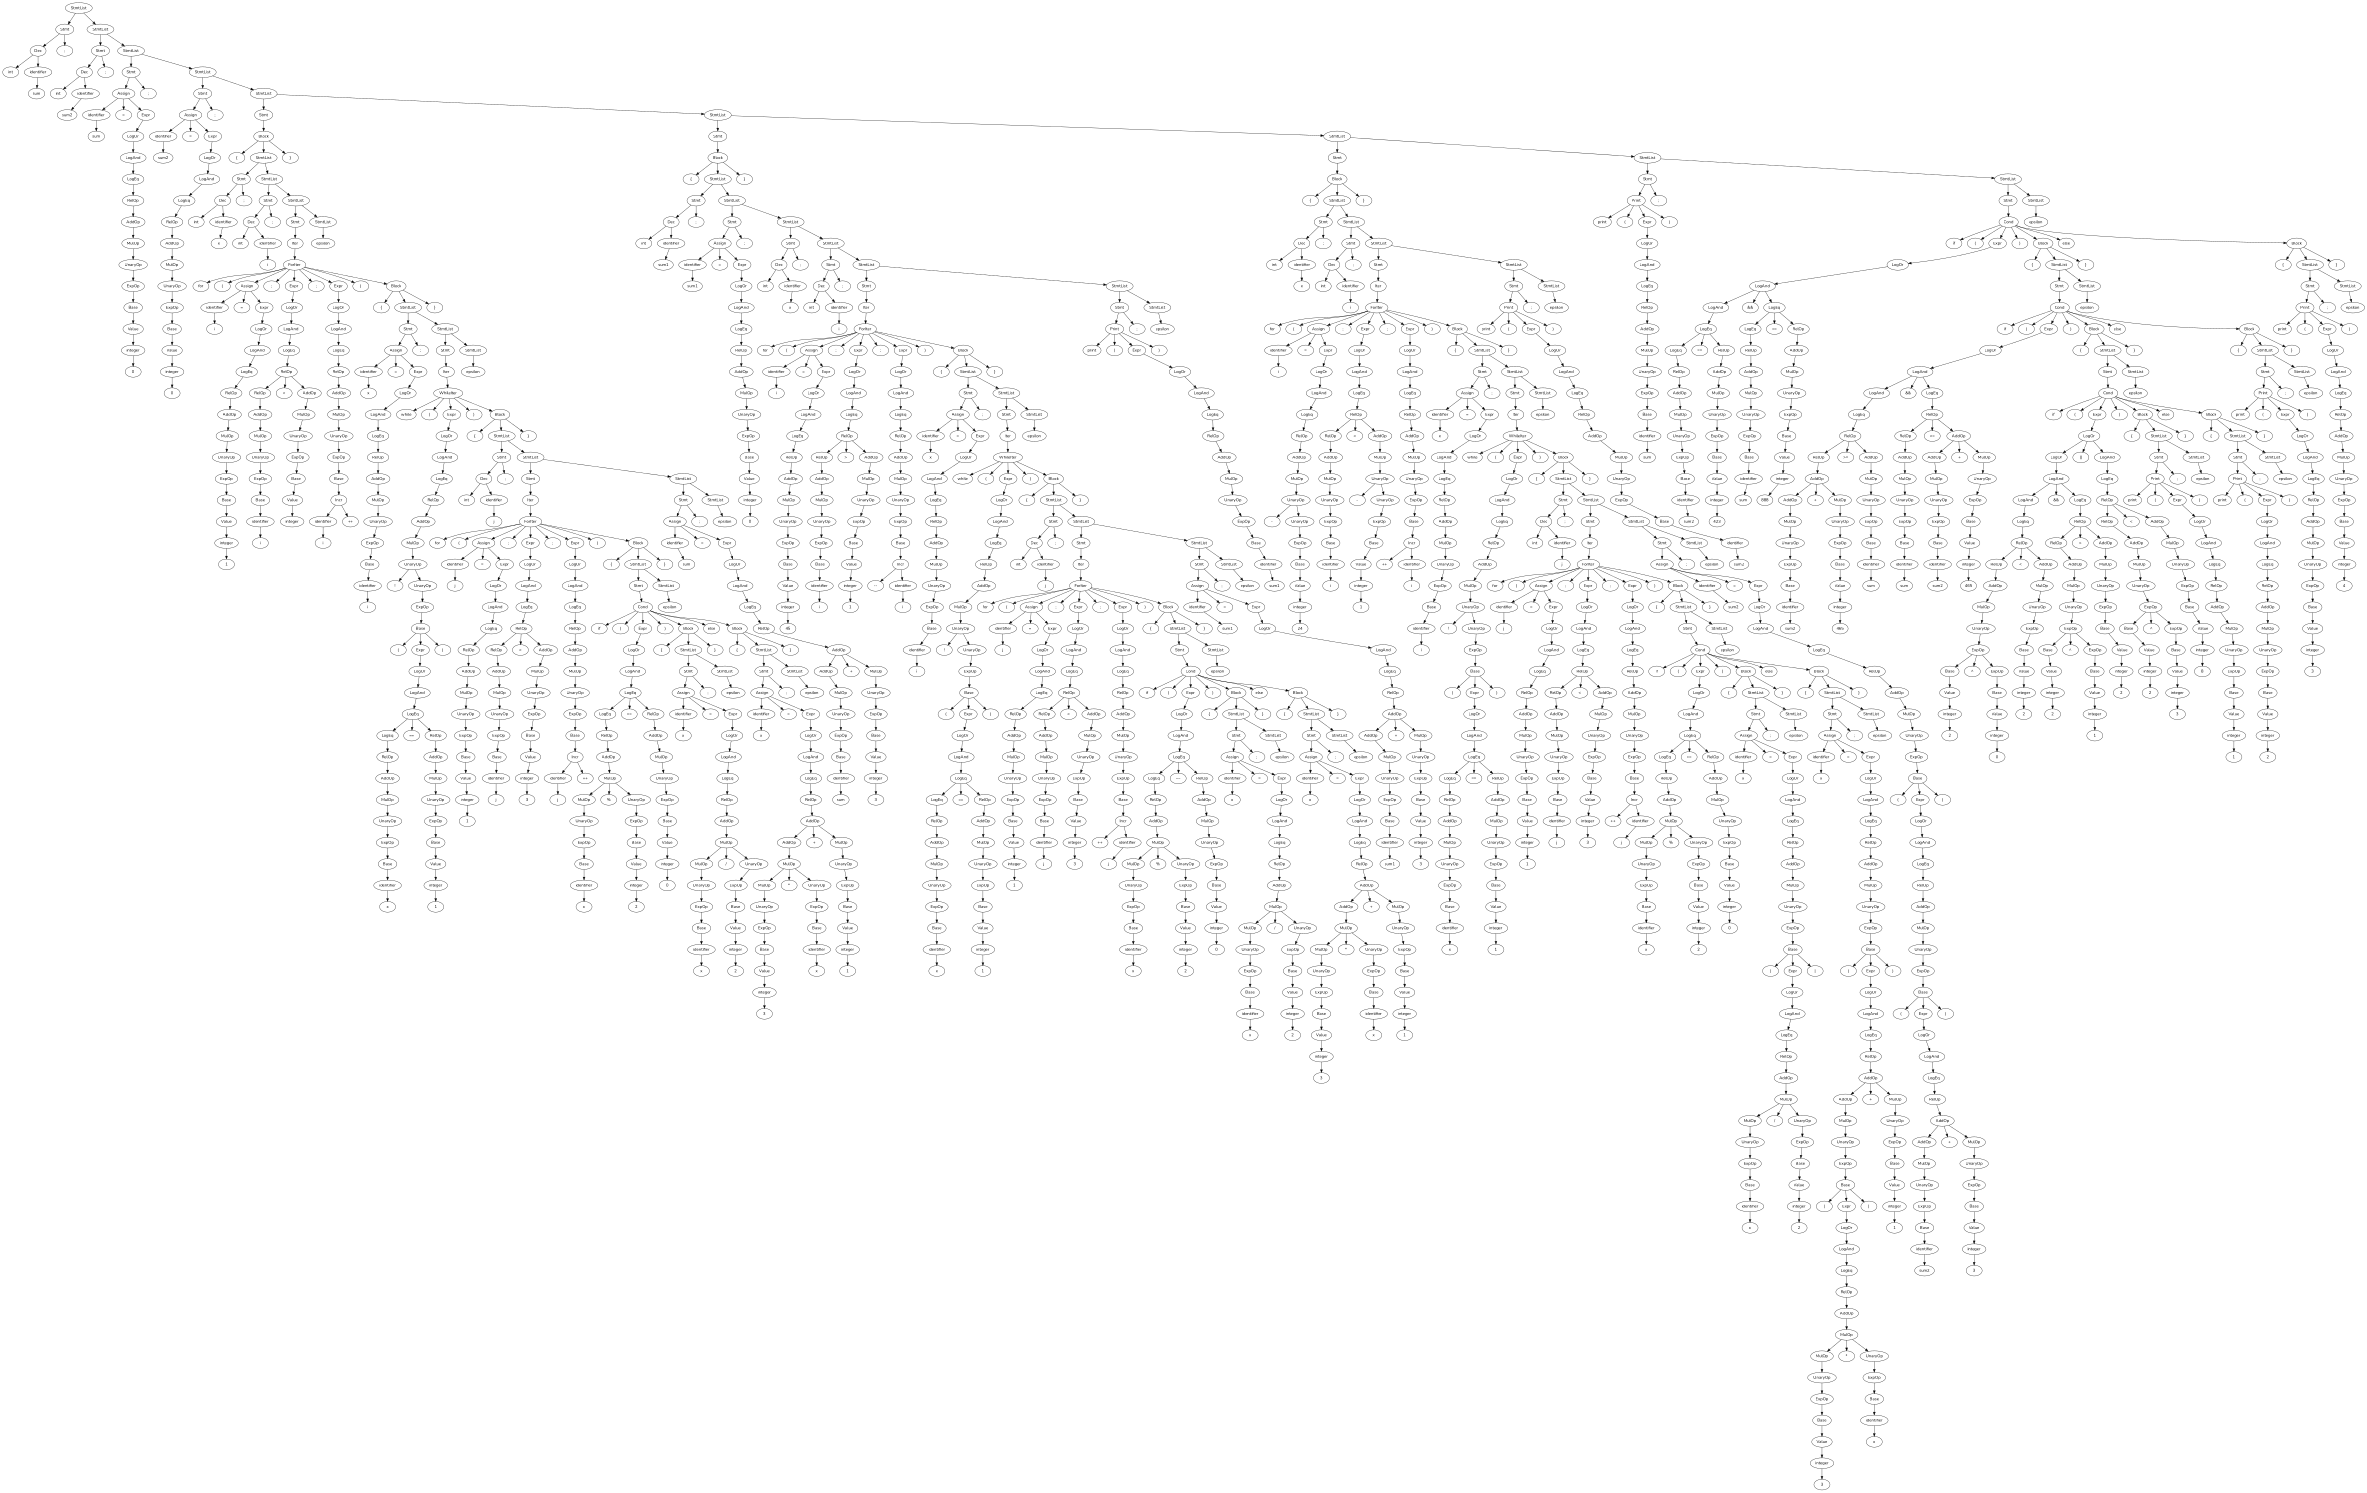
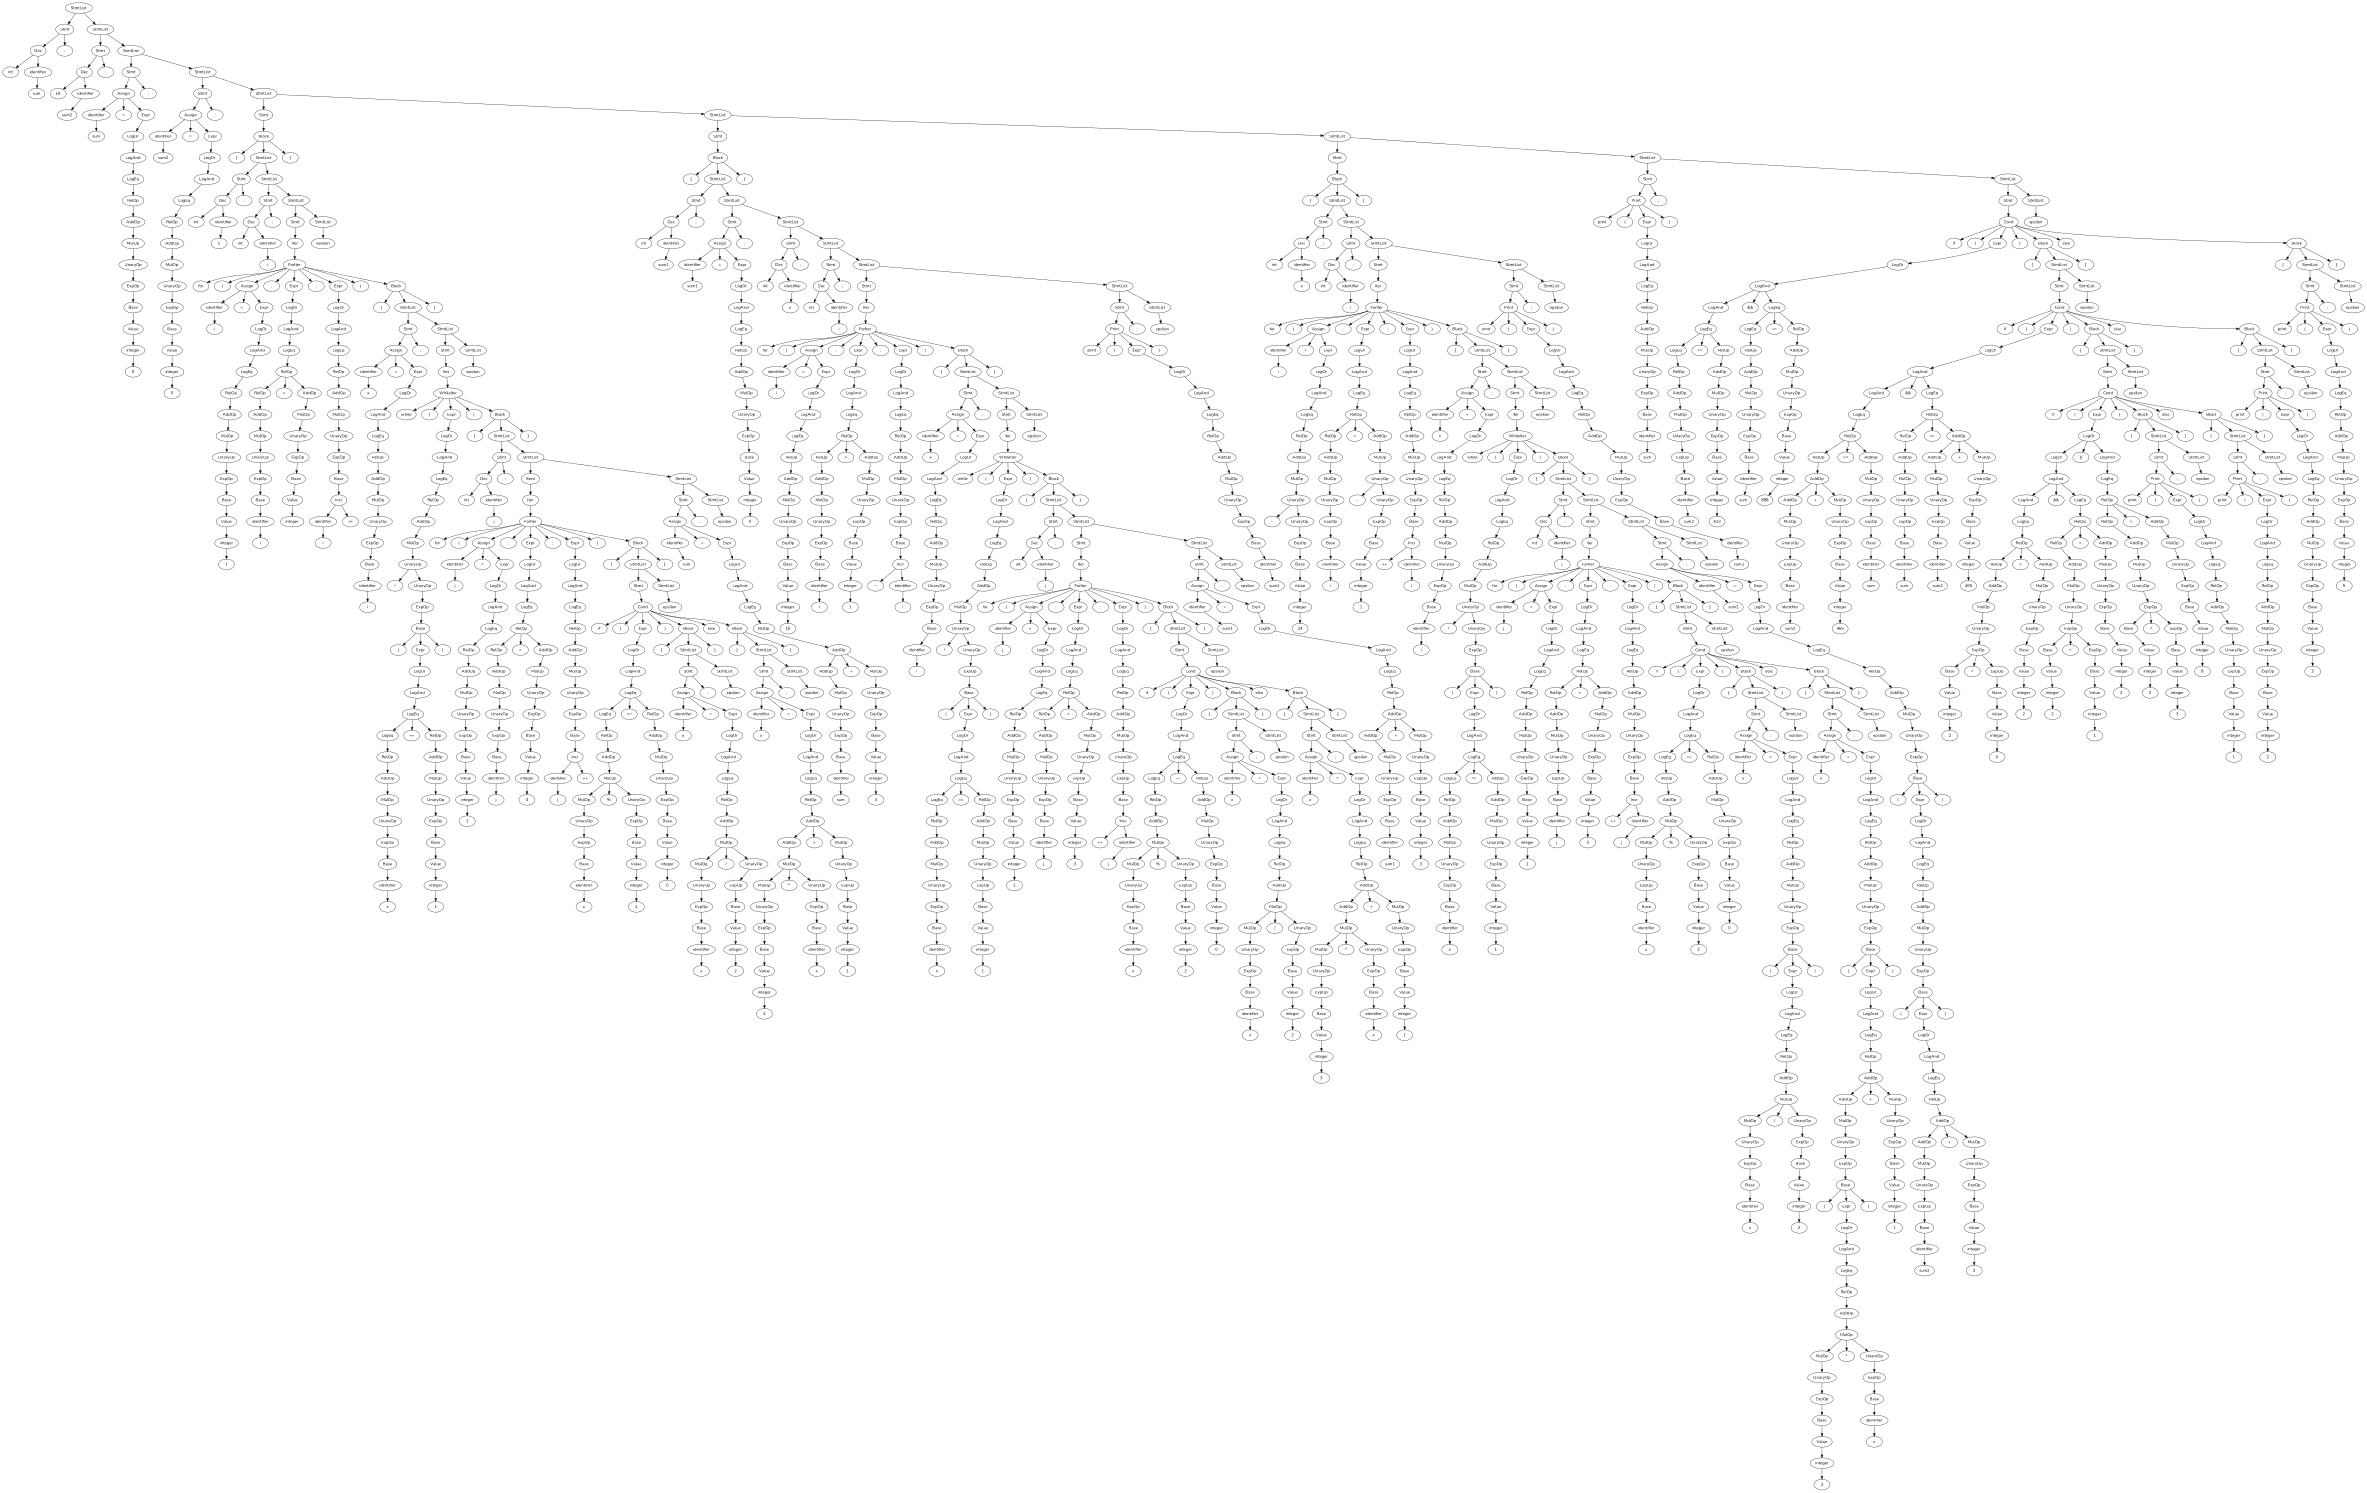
node "4": label "4" -> "5"
node "45": label "45" -> "15"
